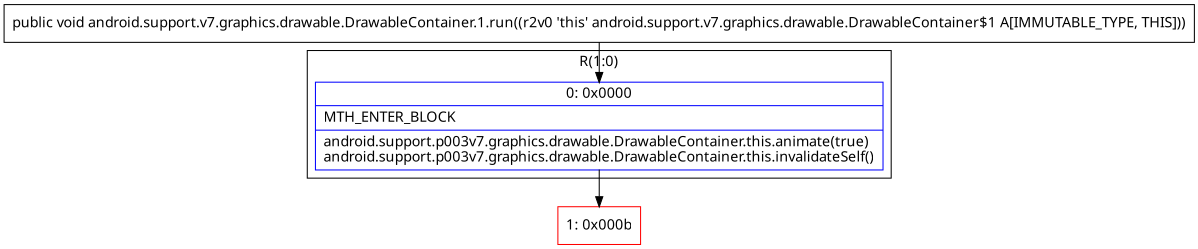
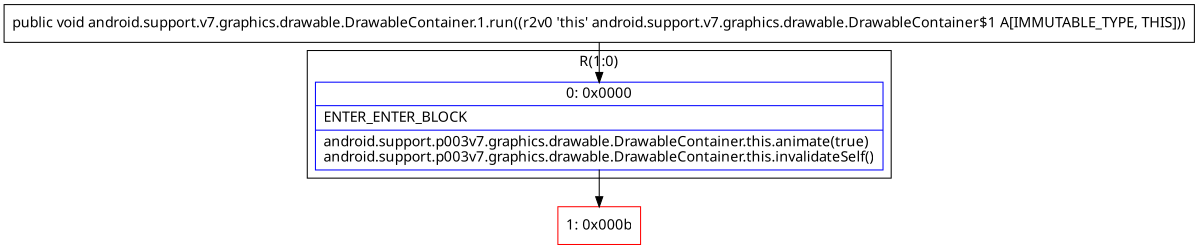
node "0: 0x0000": text "MTH_ENTER_BLOCK" -> "ENTER_ENTER_BLOCK"
